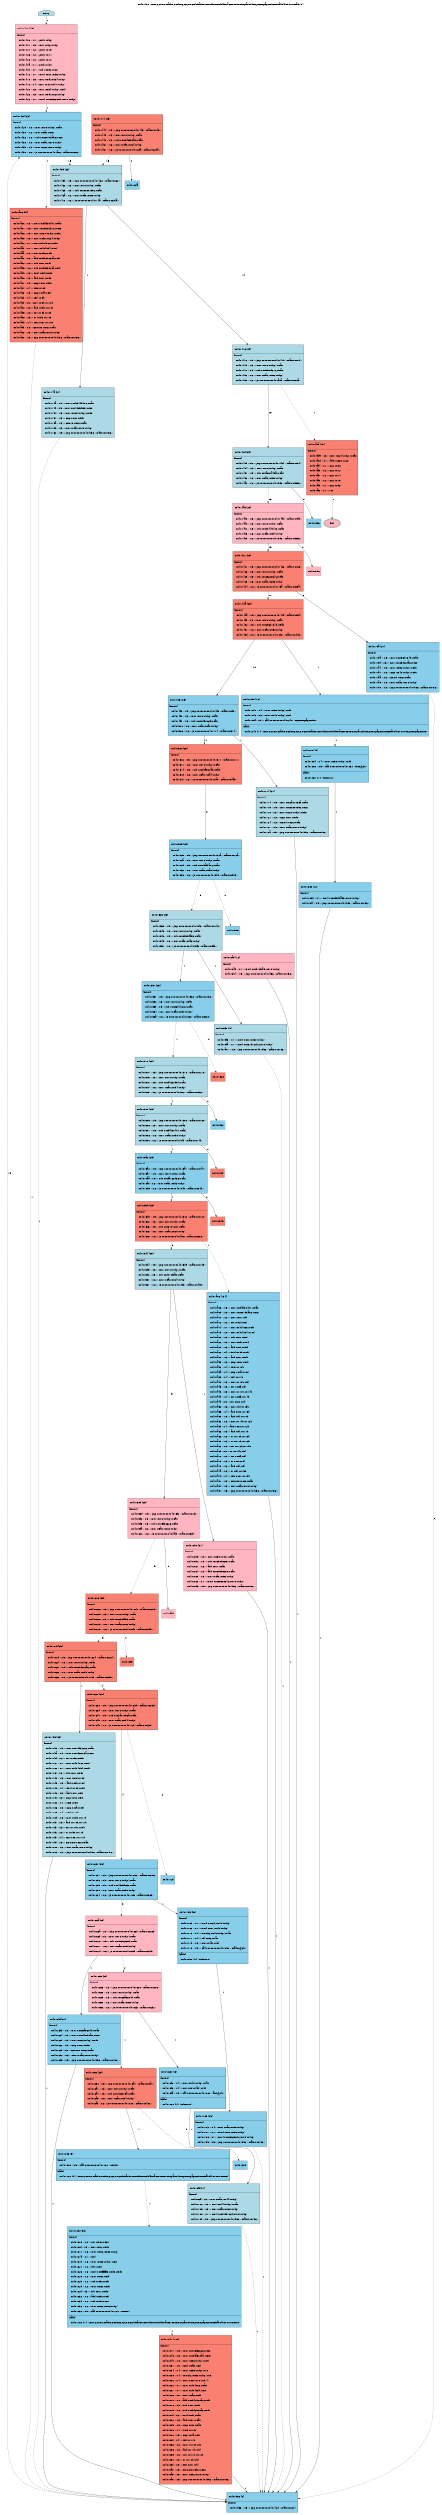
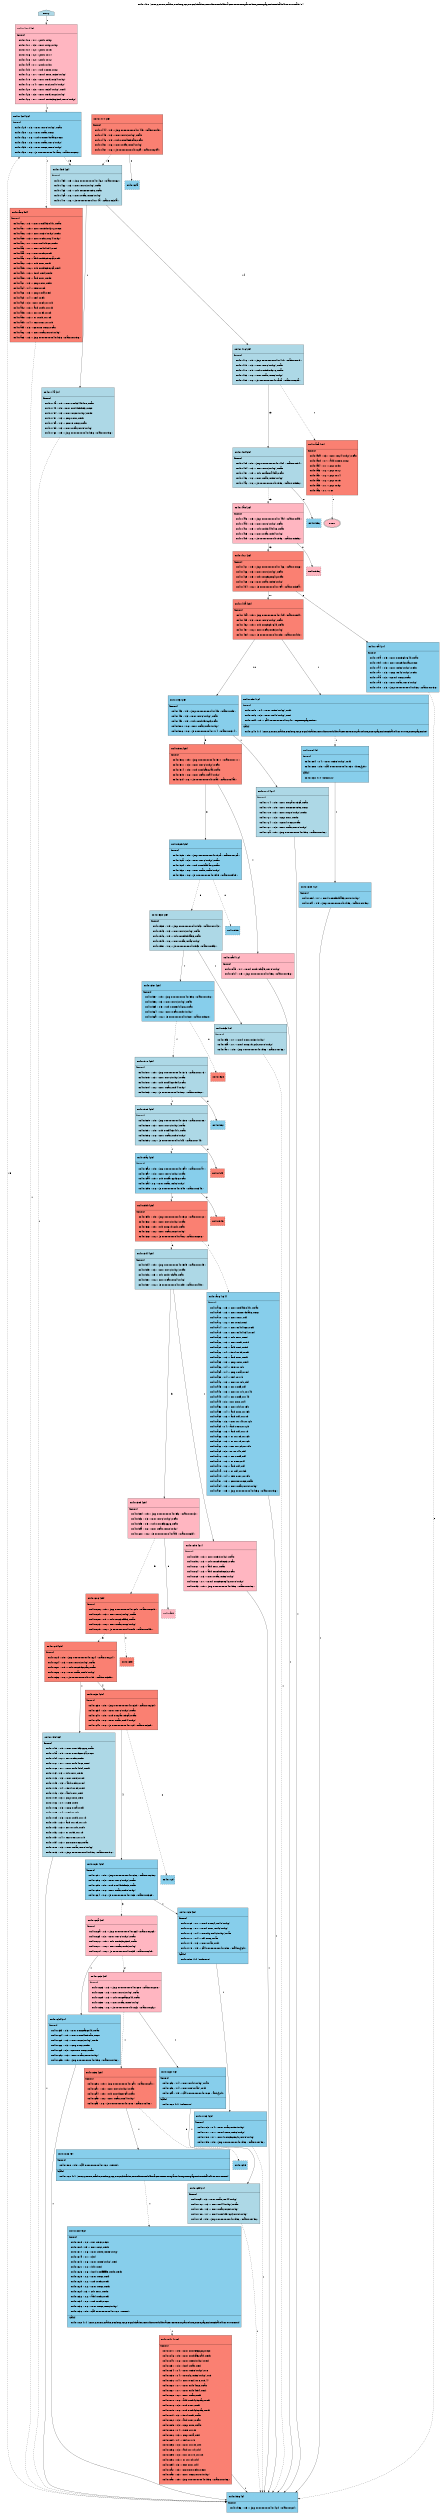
node "Exit": label "Exit" -> "Users"
edge "0x4014f3 [25]" -> "0x40150c [25]": label " 11" -> " 9"
edge "0x40150c [25]" -> "0x4018ad [12]": added, label "1"
